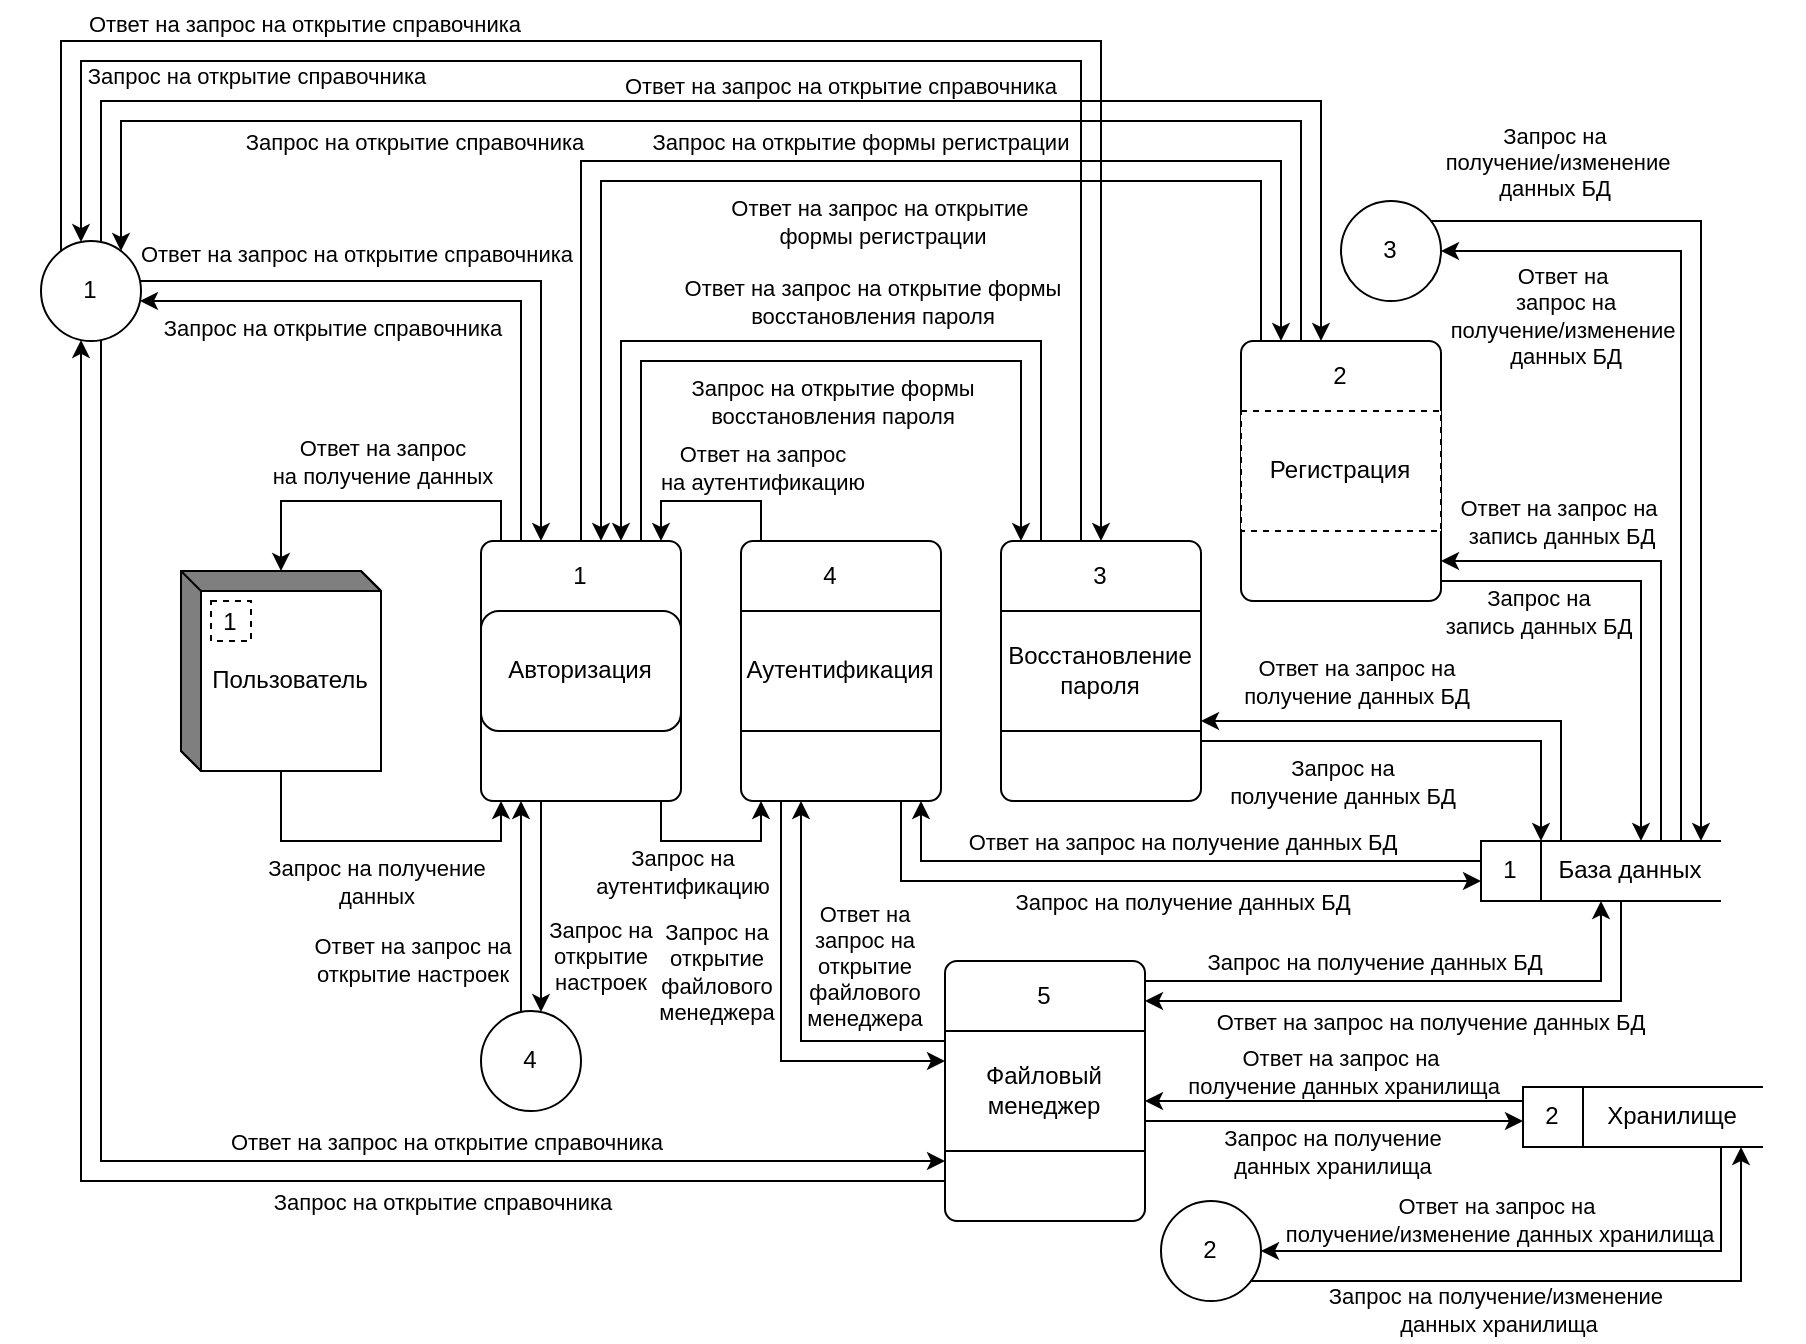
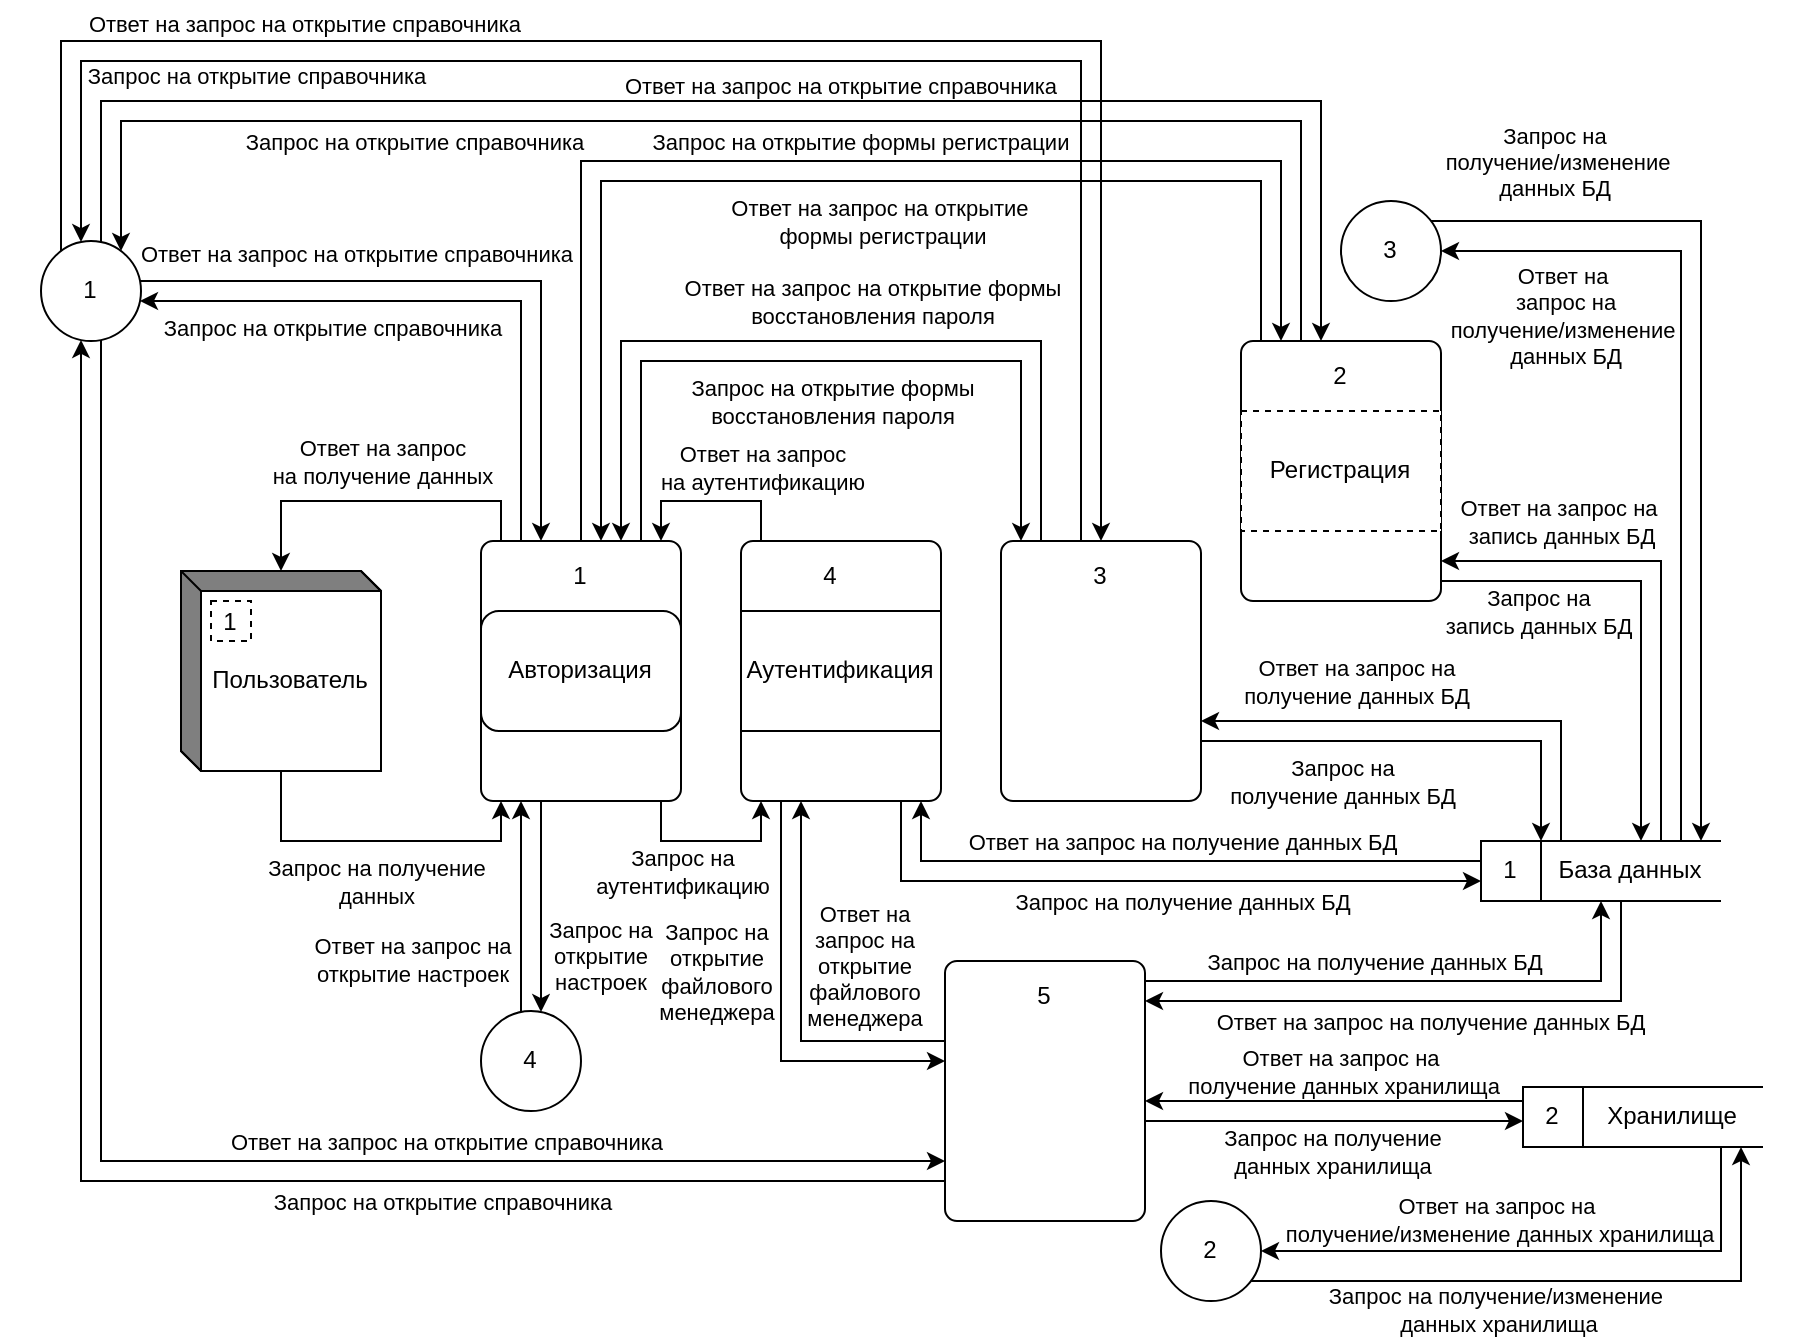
node "Восстановление пароля": removed
node "Файловый менеджер": removed
